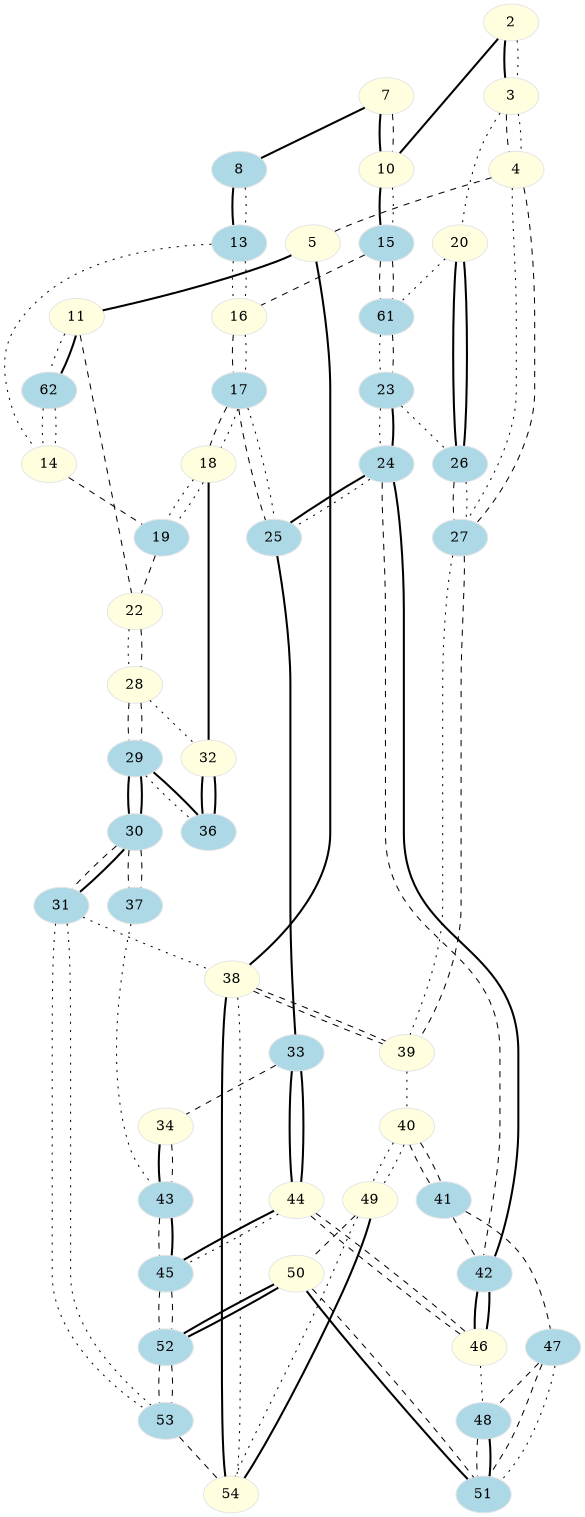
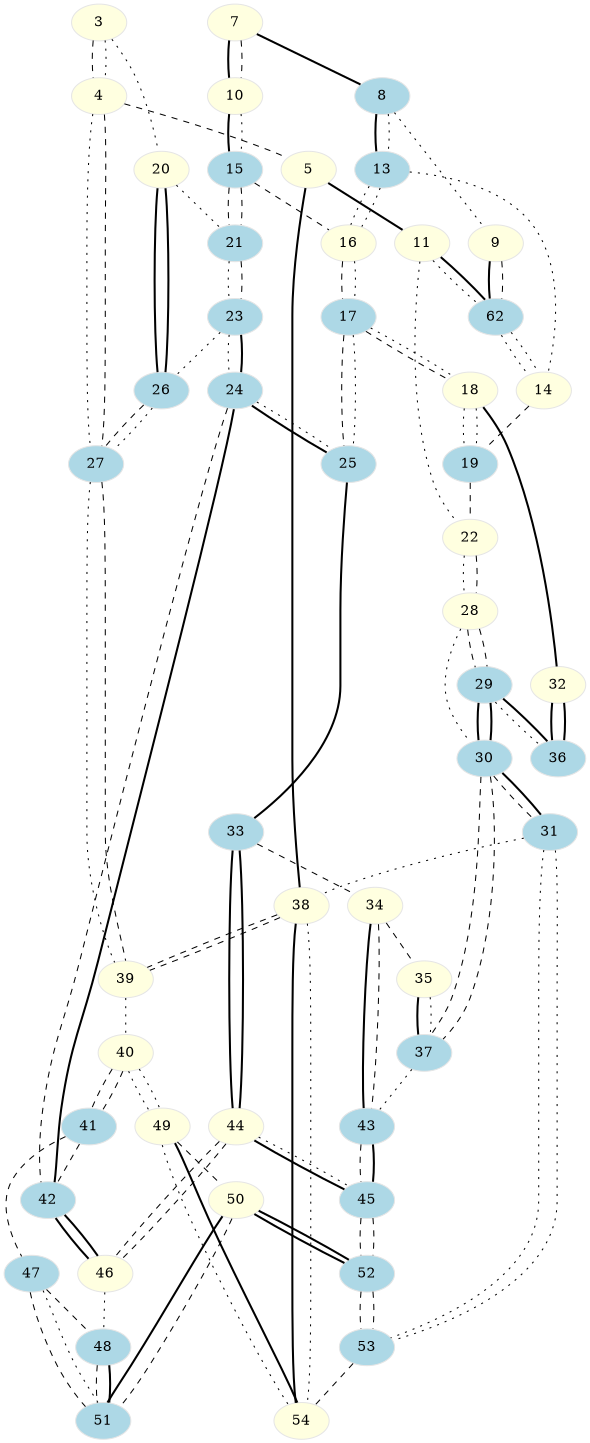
node "2": removed
node "9": added
node "61": label "61" -> "21"
edge "11" -- "22": style dashed -> dotted
edge "28" -- "32": now "28" -- "30"
node "35": added
